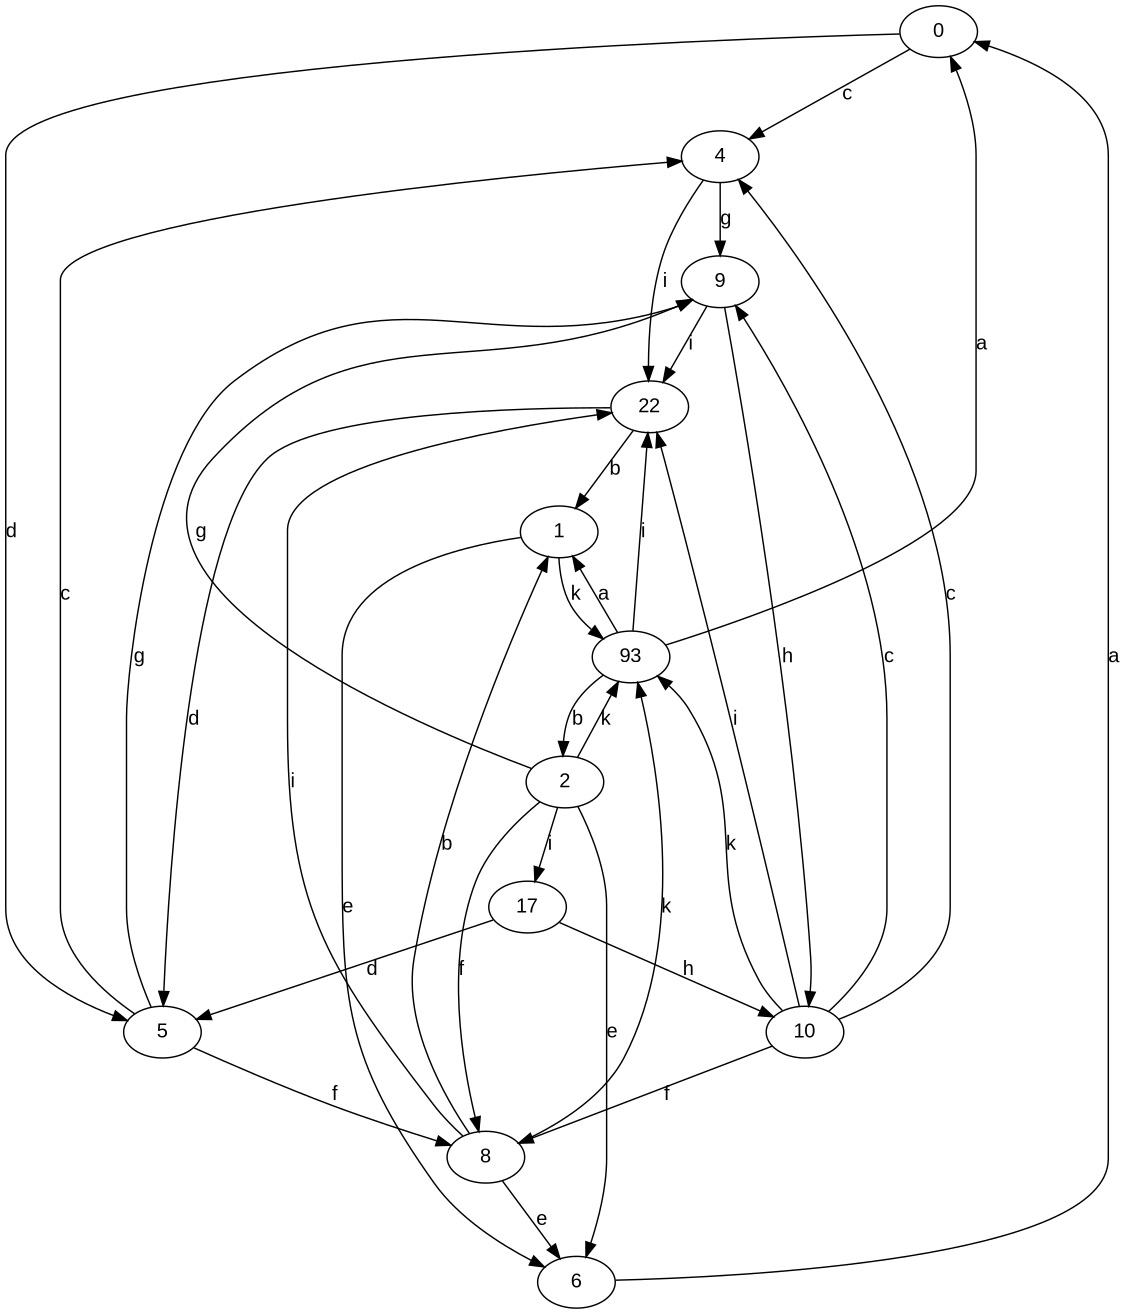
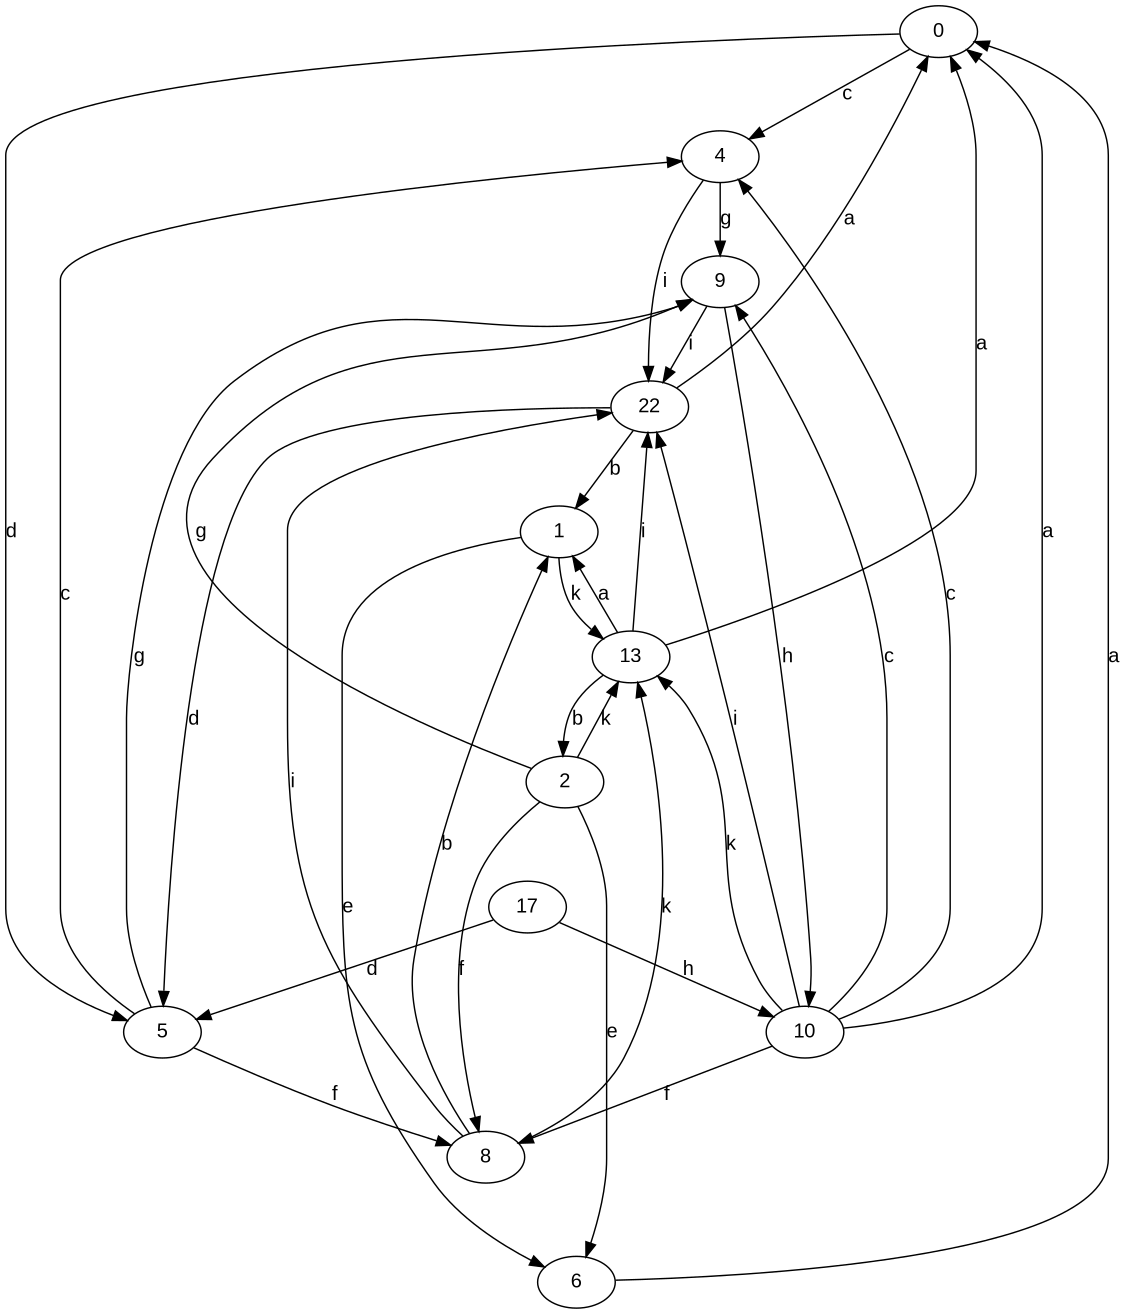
edge "22" -> "0": added, label "a"
edge "10" -> "0": added, label "a"
node "93": label "93" -> "13"
edge "2" -> "17": removed, label "i"
edge "8" -> "6": removed, label "e"
